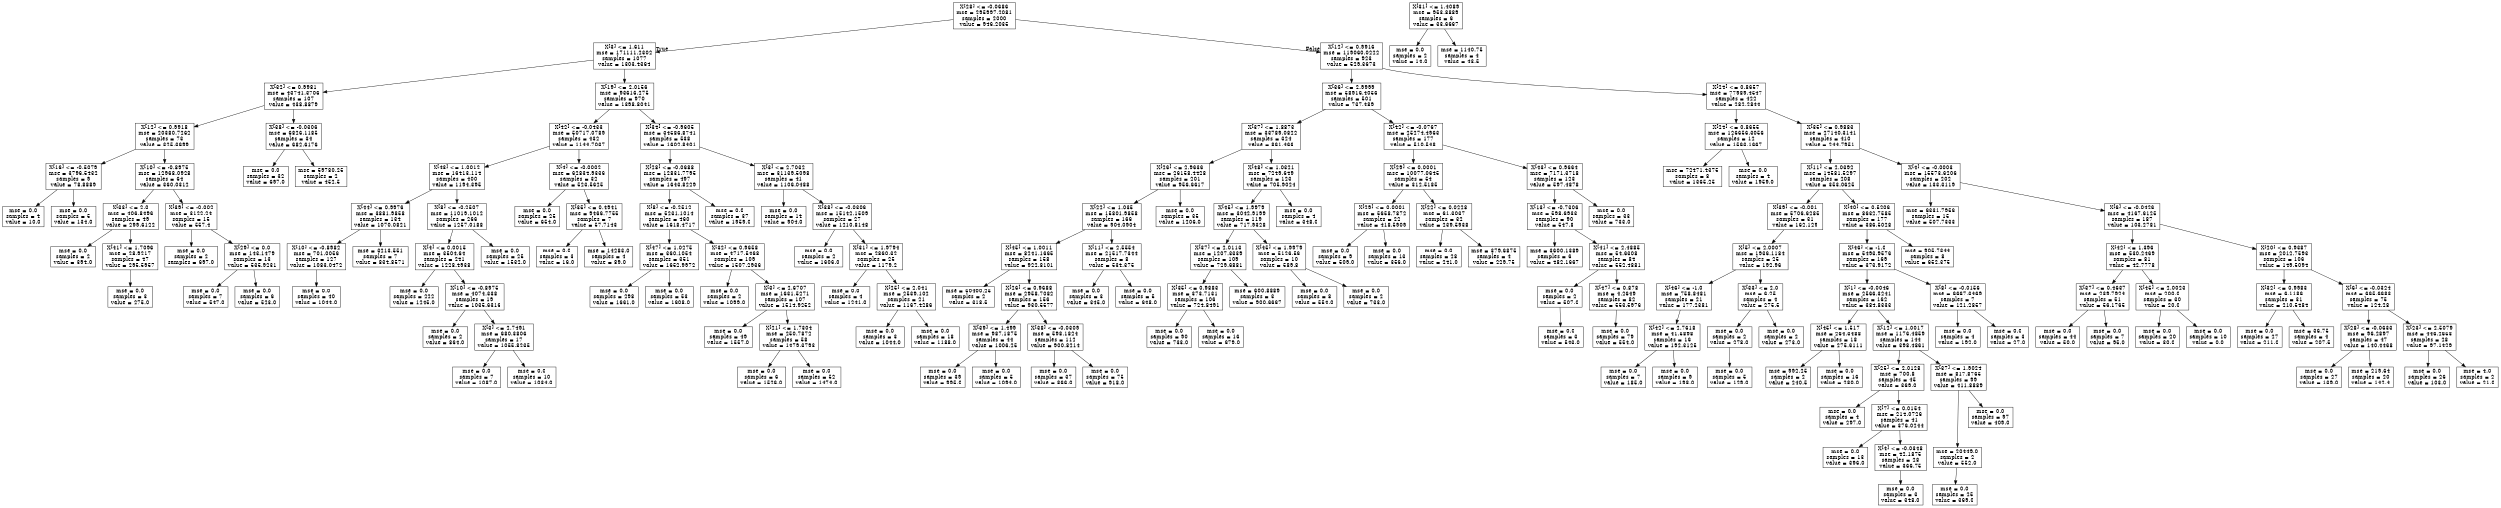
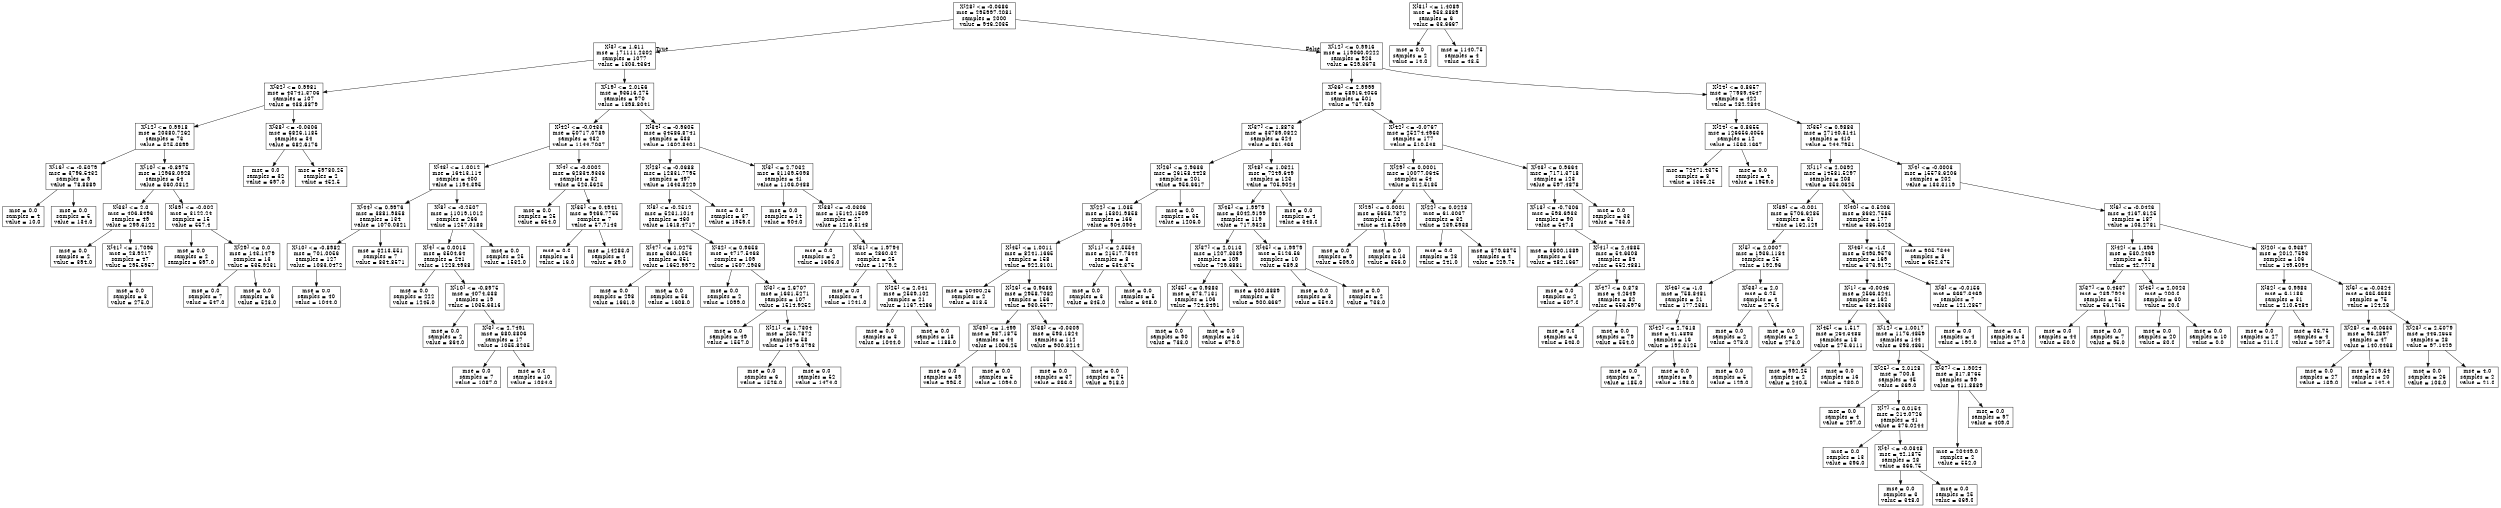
node "mse = 6331.7956 samples = 15 value = 507.7333": removed
edge "mse = 0.0 samples = 2 value = 507.0" -> "mse = 0.0 samples = 3 value = 543.0": now "X[47] <= 0.878 mse = 4.2649 samples = 82 value = 553.5976" -> "mse = 0.0 samples = 3 value = 543.0"
edge "mse = 20449.0 samples = 2 value = 552.0" -> "mse = 0.0 samples = 25 value = 369.0": now "X[4] <= -0.0348 mse = 42.1875 samples = 28 value = 366.75" -> "mse = 0.0 samples = 25 value = 369.0"
